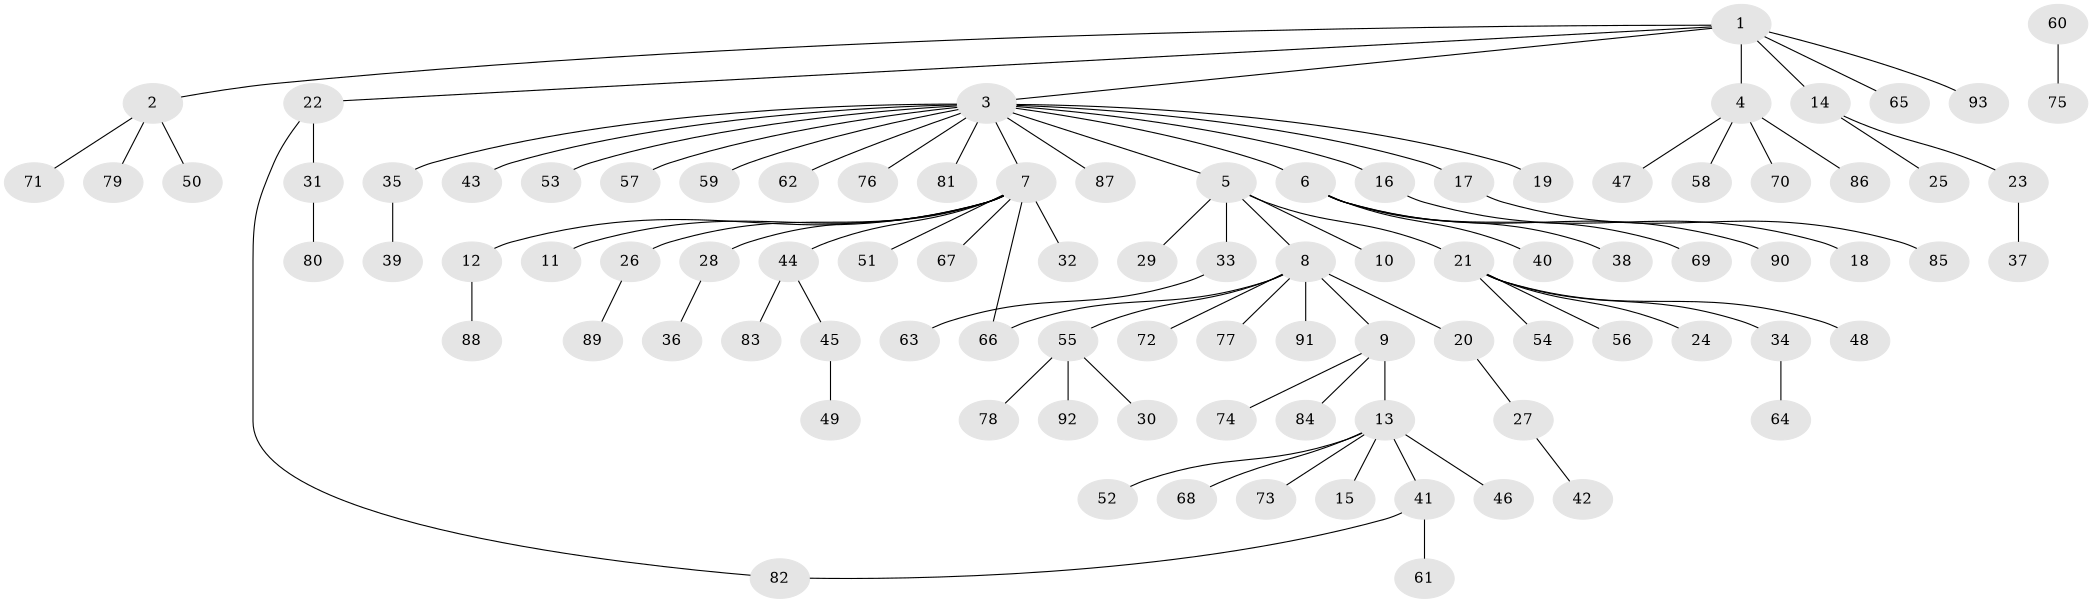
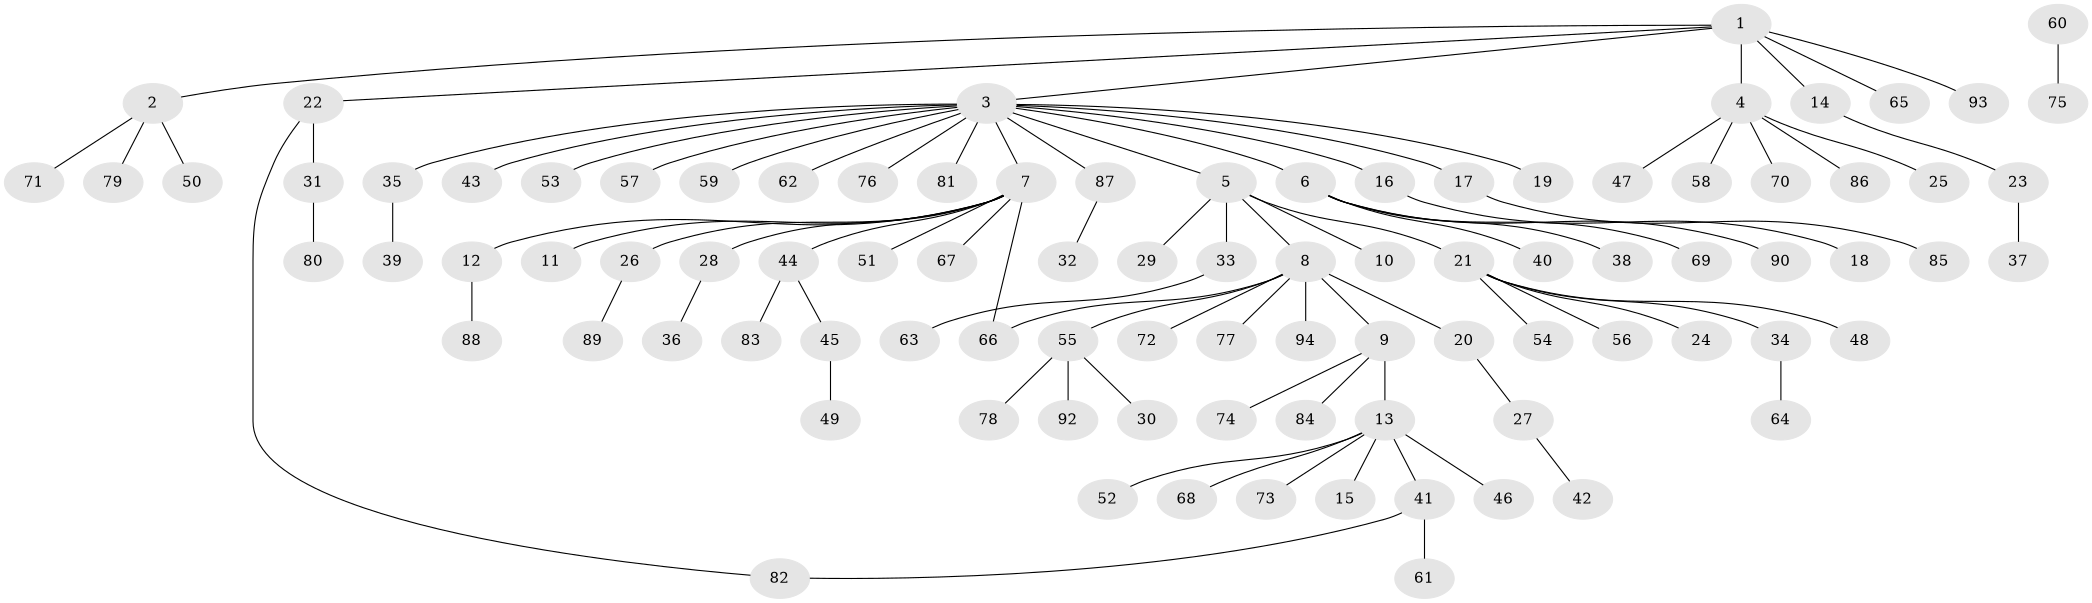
edge "14" -- "25": now "4" -- "25"
edge "7" -- "32": now "87" -- "32"
node "91": label "91" -> "94"
